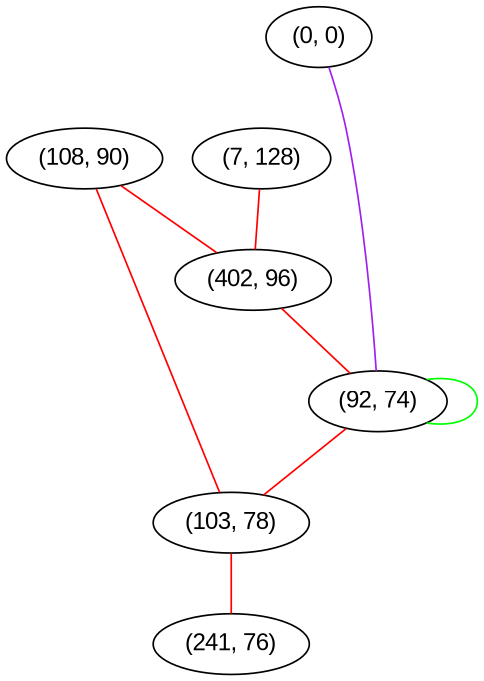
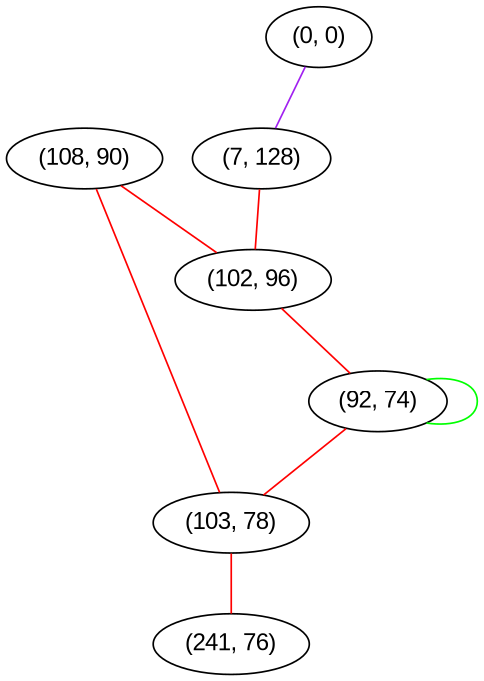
edge "(0, 0)" -- "(92, 74)": now "(0, 0)" -- "(7, 128)"
node "(402, 96)": label "(402, 96)" -> "(102, 96)"
